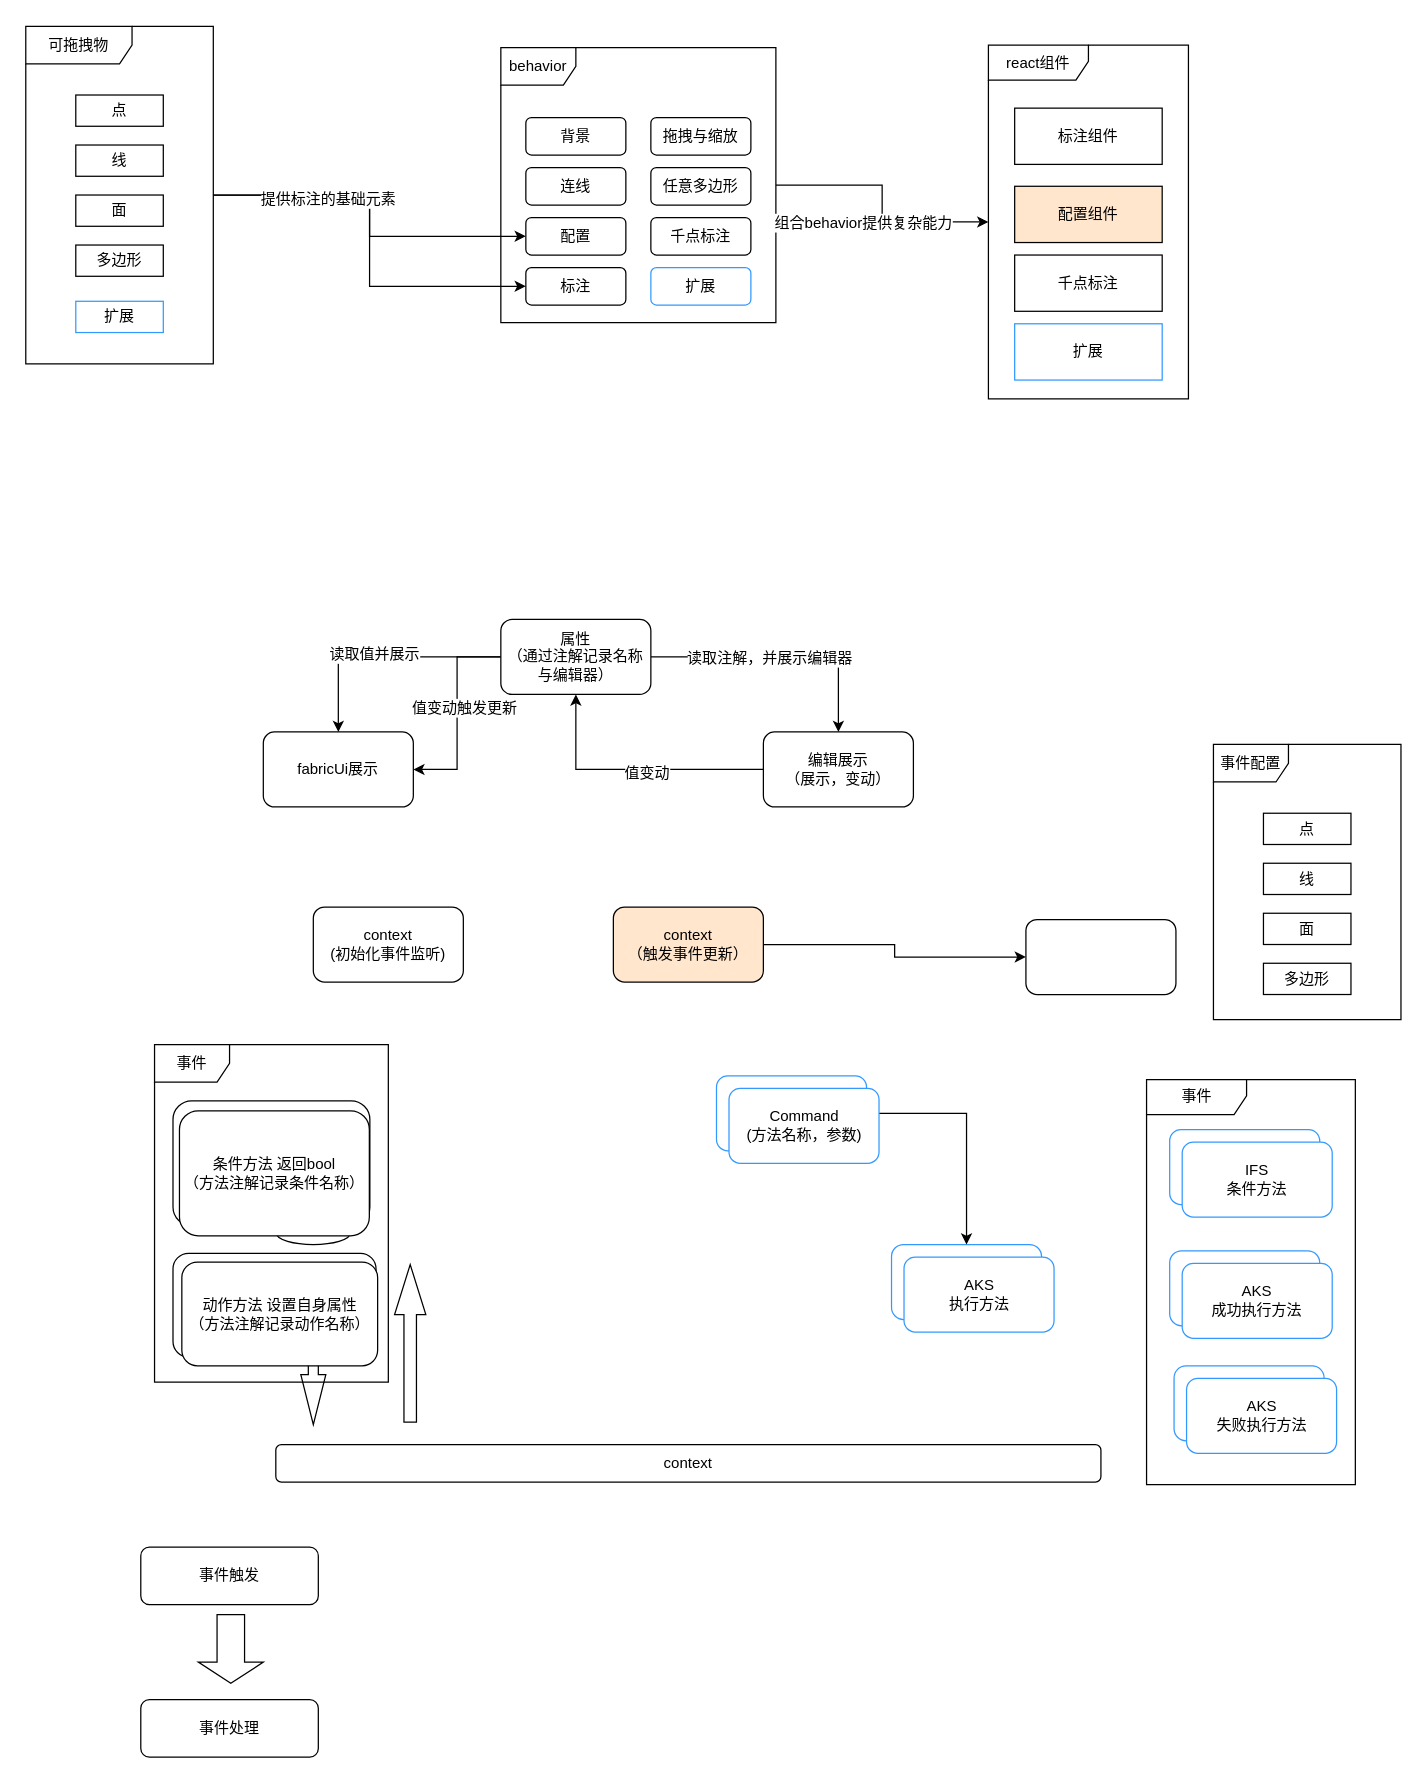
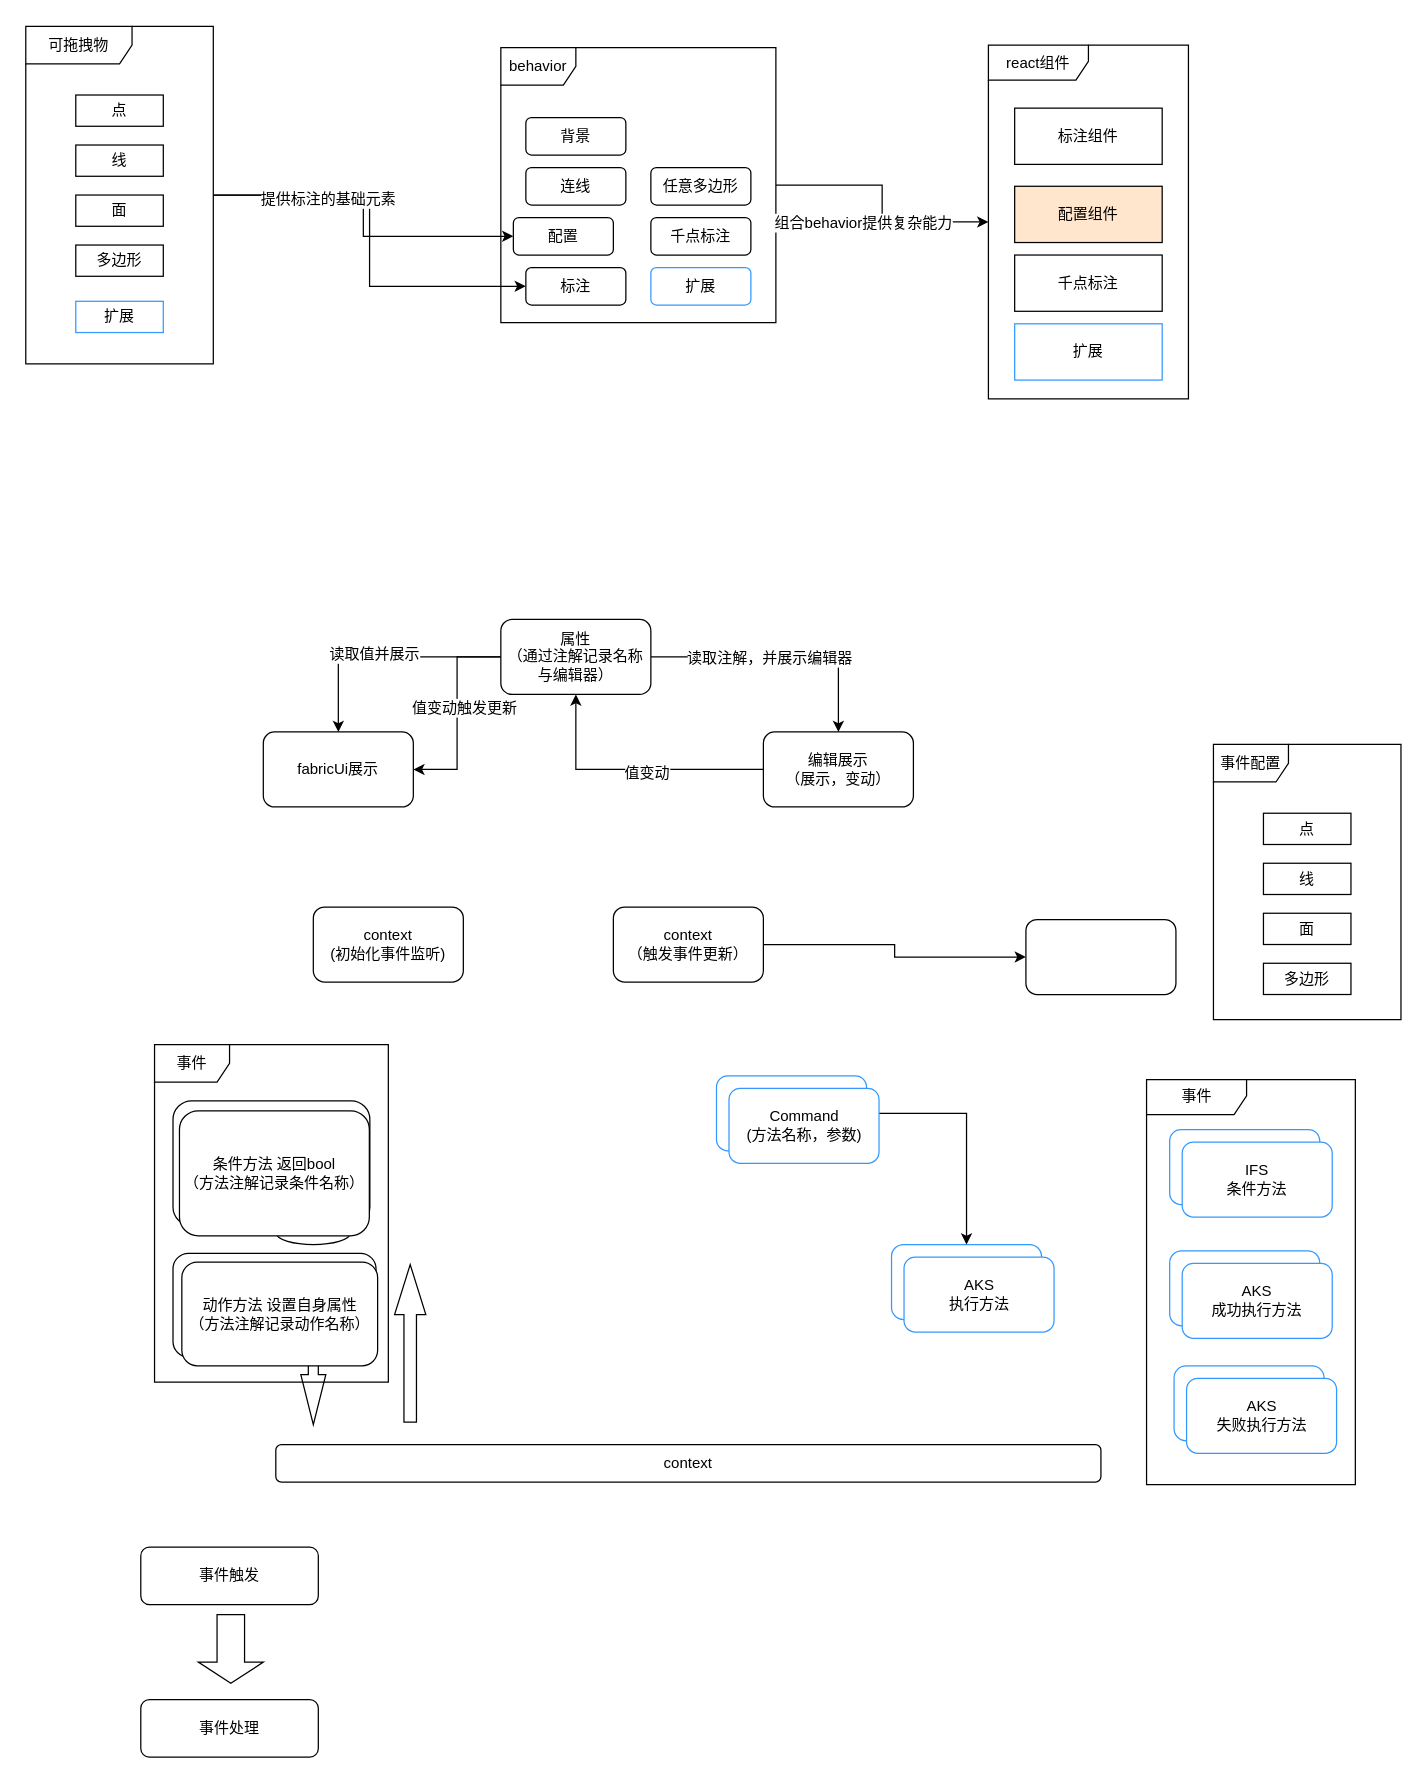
node "拖拽与缩放": removed
node "配置": moved (576, 236) -> (563, 236)
node "context （触发事件更新）": fillcolor #ffe6cc -> #ffffff
